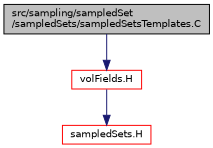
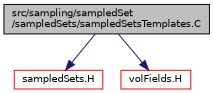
edge "volFields.H" -> "sampledSets.H": now "src/sampling/sampledSet /sampledSets/sampledSetsTemplates.C" -> "sampledSets.H"
